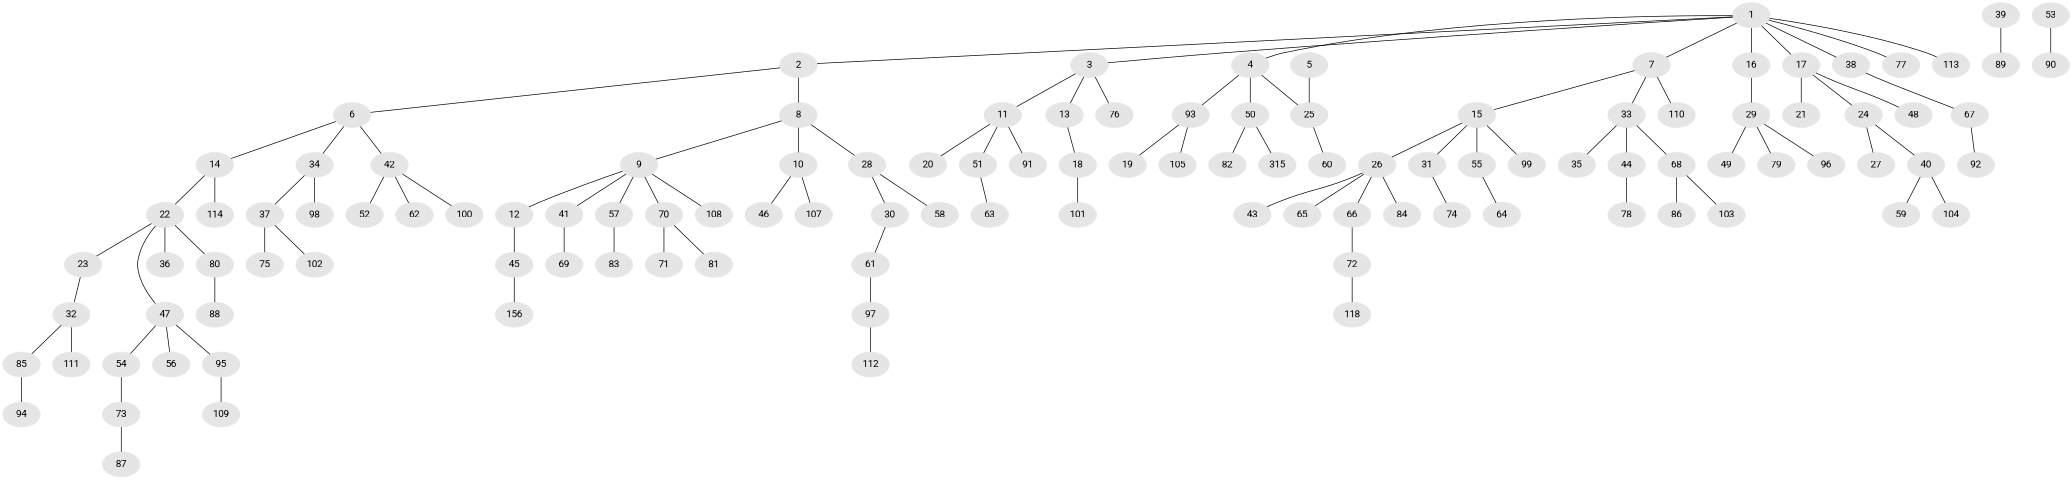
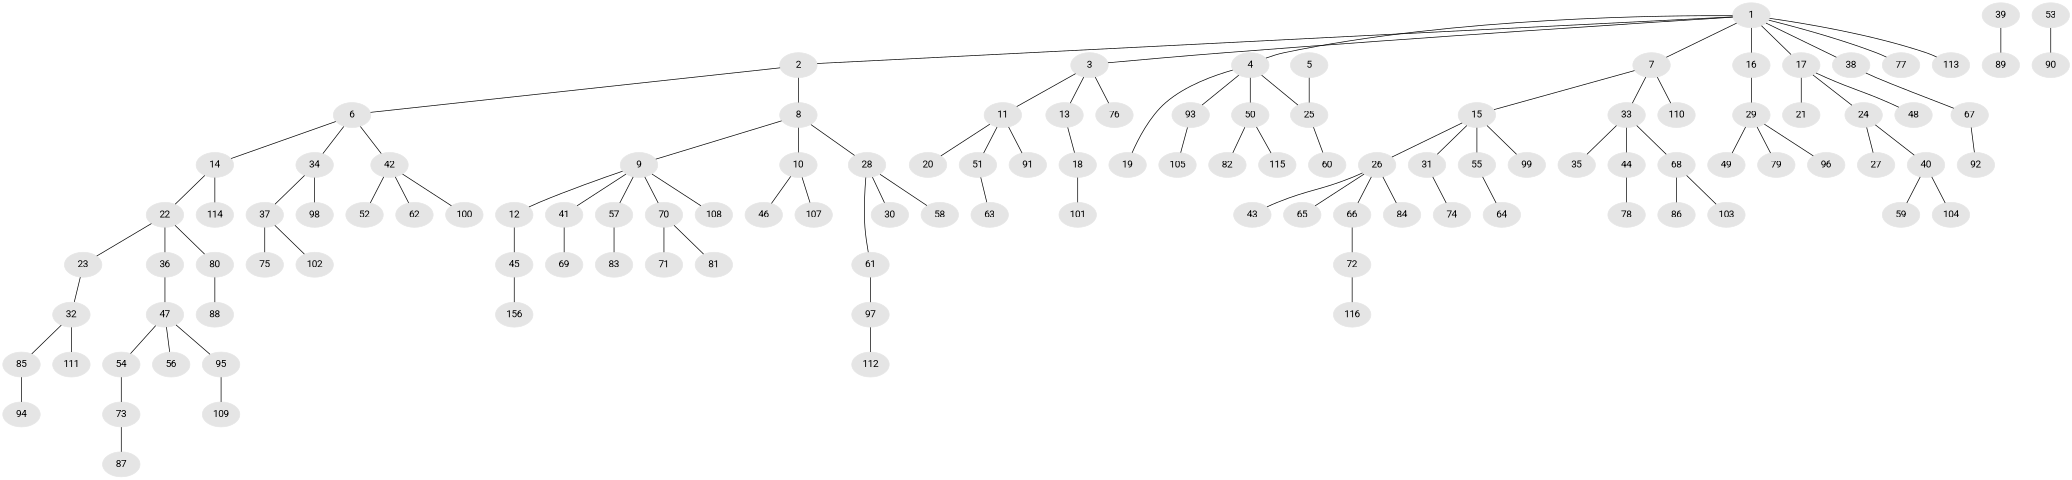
edge "93" -- "19": now "4" -- "19"
node "315": label "315" -> "115"
edge "30" -- "61": now "28" -- "61"
edge "22" -- "47": now "36" -- "47"
node "118": label "118" -> "116"
